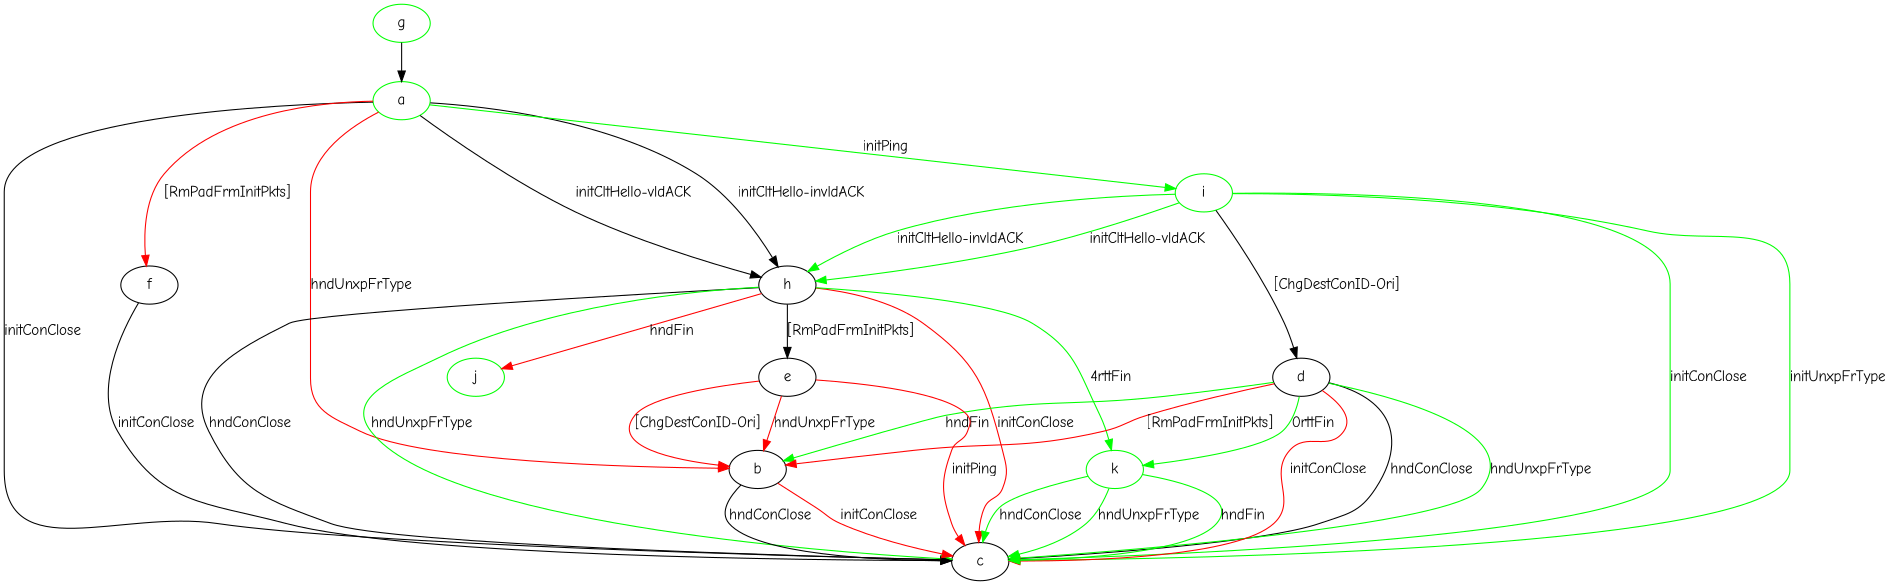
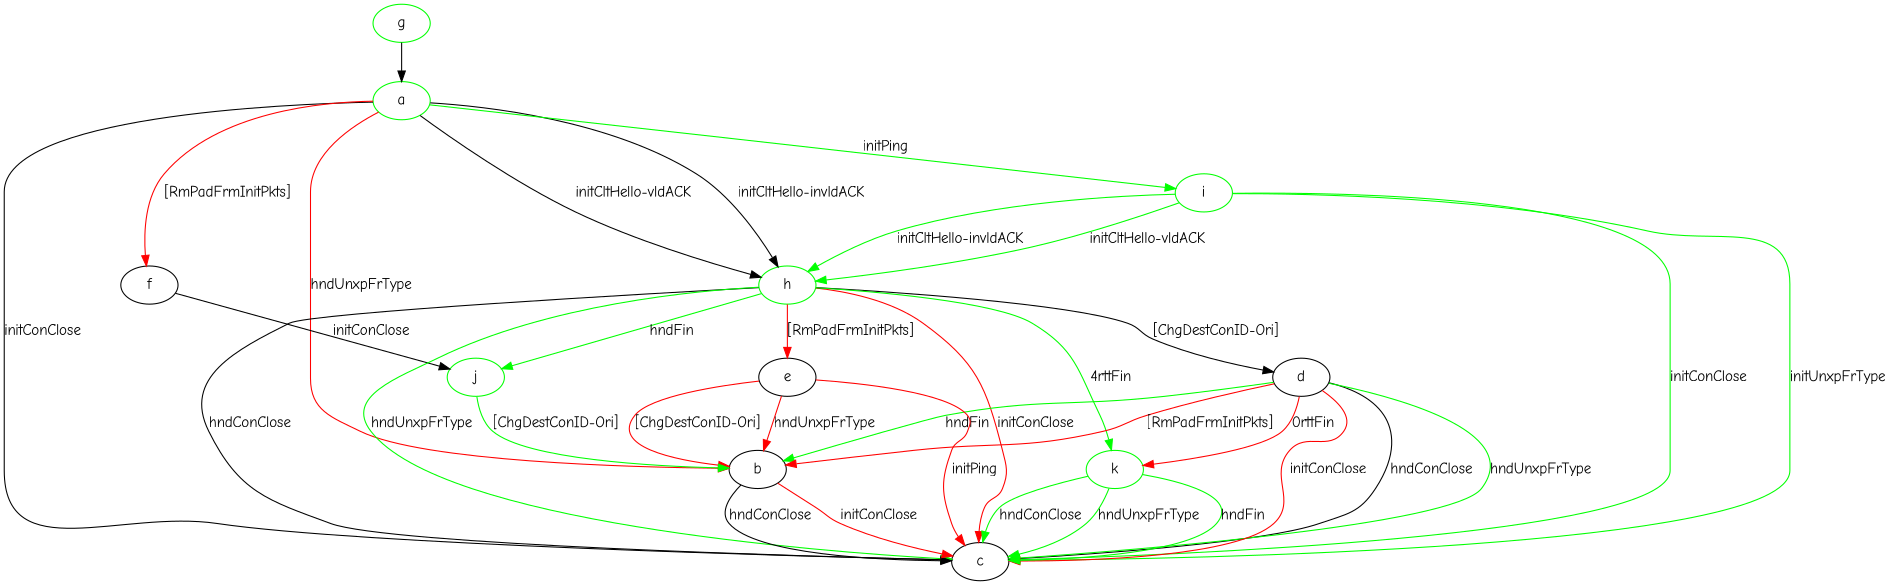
edge "i" -> "d": now "h" -> "d"
node "h": color black -> green
edge "h" -> "e": color black -> red
edge "h" -> "j": color red -> green
edge "d" -> "k": color green -> red
edge "j" -> "b": added, label "[ChgDestConID-Ori]"
edge "f" -> "c": now "f" -> "j"
